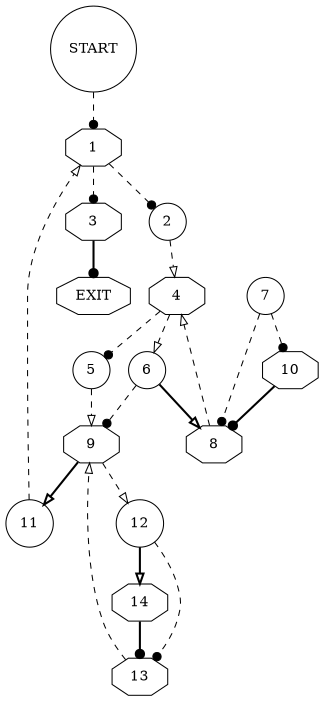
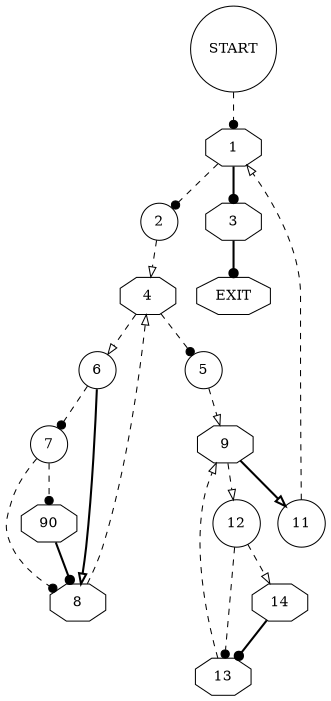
edge "1" -> "3": style dashed -> bold
node "10": label "10" -> "90"
edge "6" -> "9": now "6" -> "7"
edge "12" -> "14": style bold -> dashed
